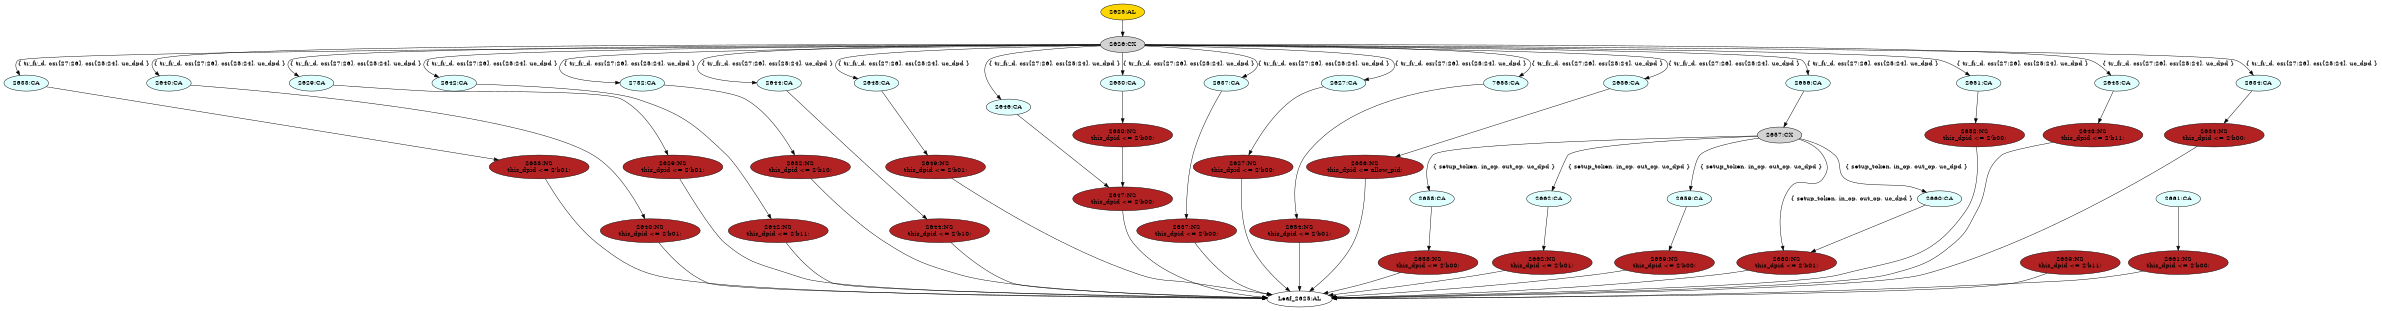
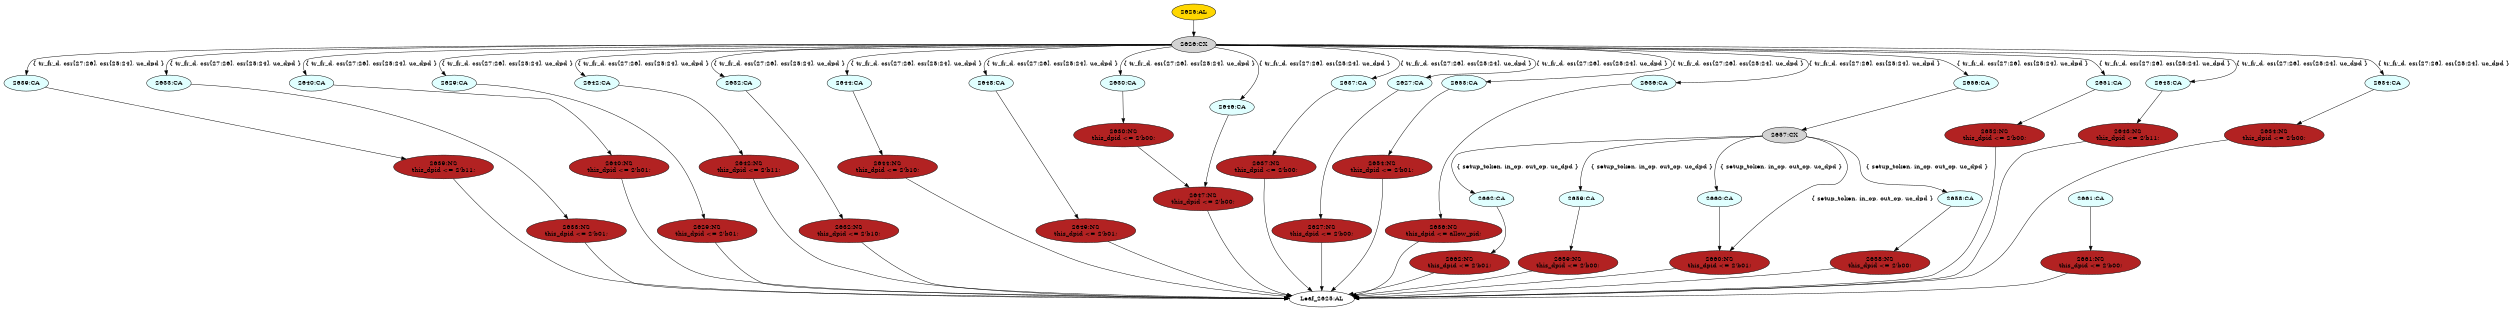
node "2639:CA": added
node "2732:CA": label "2732:CA" -> "2632:CA"
node "7653:CA": label "7653:CA" -> "2653:CA"
